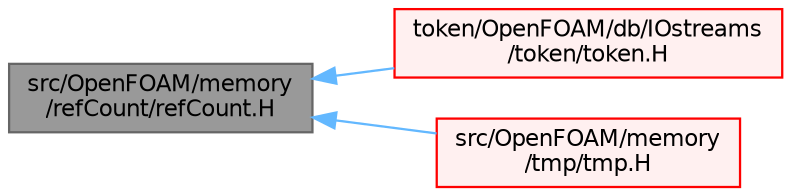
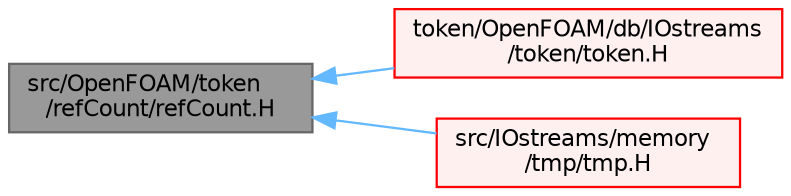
node "src/OpenFOAM/memory /refCount/refCount.H": label "src/OpenFOAM/memory /refCount/refCount.H" -> "src/OpenFOAM/token /refCount/refCount.H"
node "src/OpenFOAM/memory /tmp/tmp.H": label "src/OpenFOAM/memory /tmp/tmp.H" -> "src/IOstreams/memory /tmp/tmp.H"
